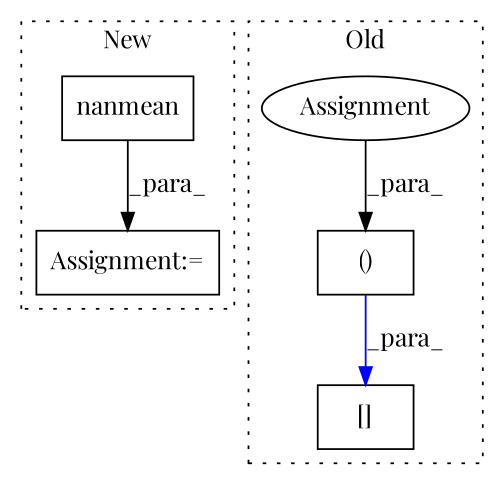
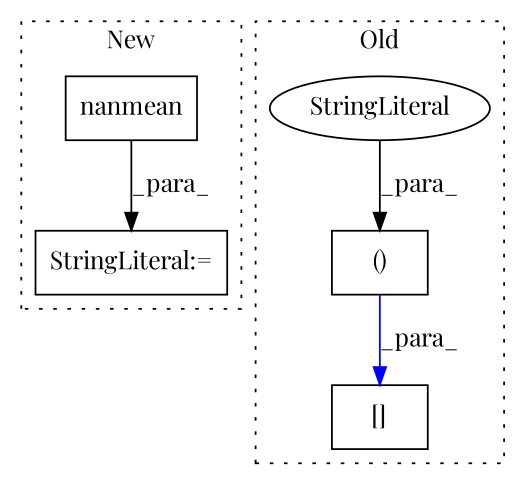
node "Assignment": label "Assignment" -> "StringLiteral"
node "Assignment:=": label "Assignment:=" -> "StringLiteral:="
